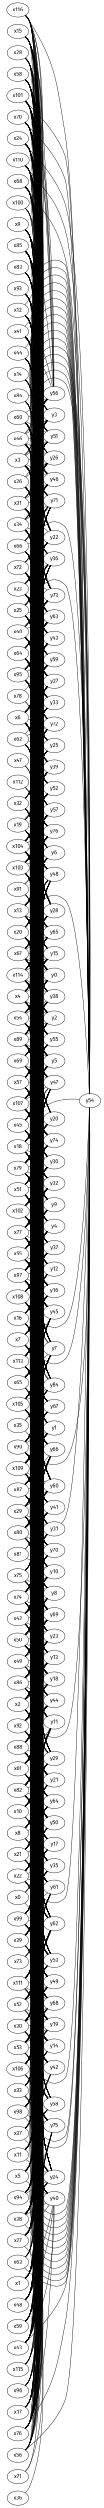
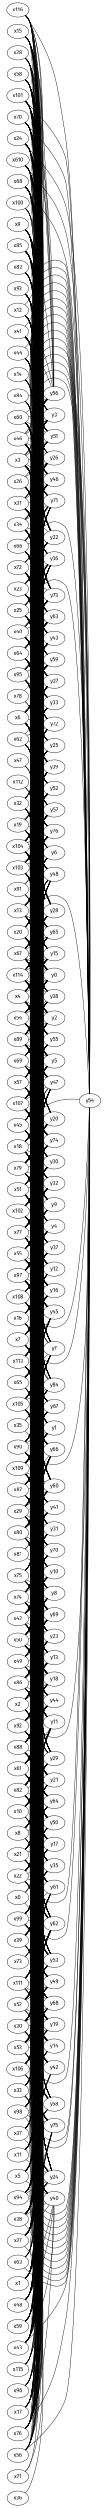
node "x110": label "x110" -> "x610"
edge "y54" -- "y31": now "y54" -- "x80"
